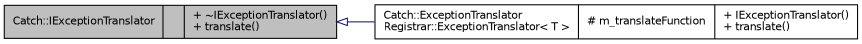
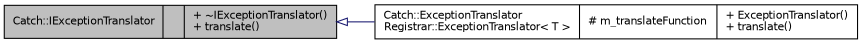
node "Catch::ExceptionTranslator": text "+ IExceptionTranslator()" -> "+ ExceptionTranslator()"
